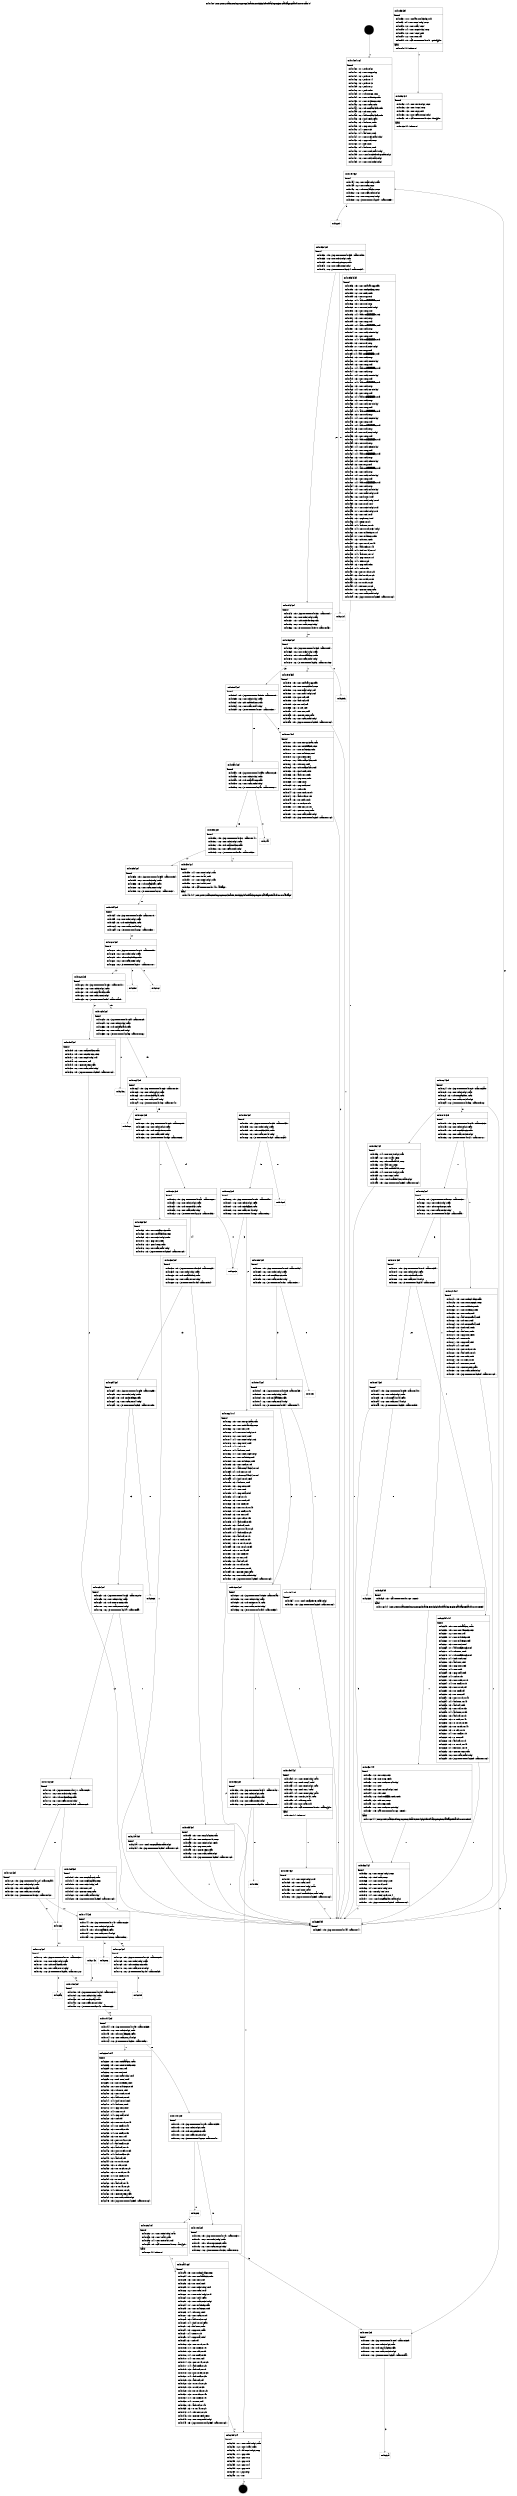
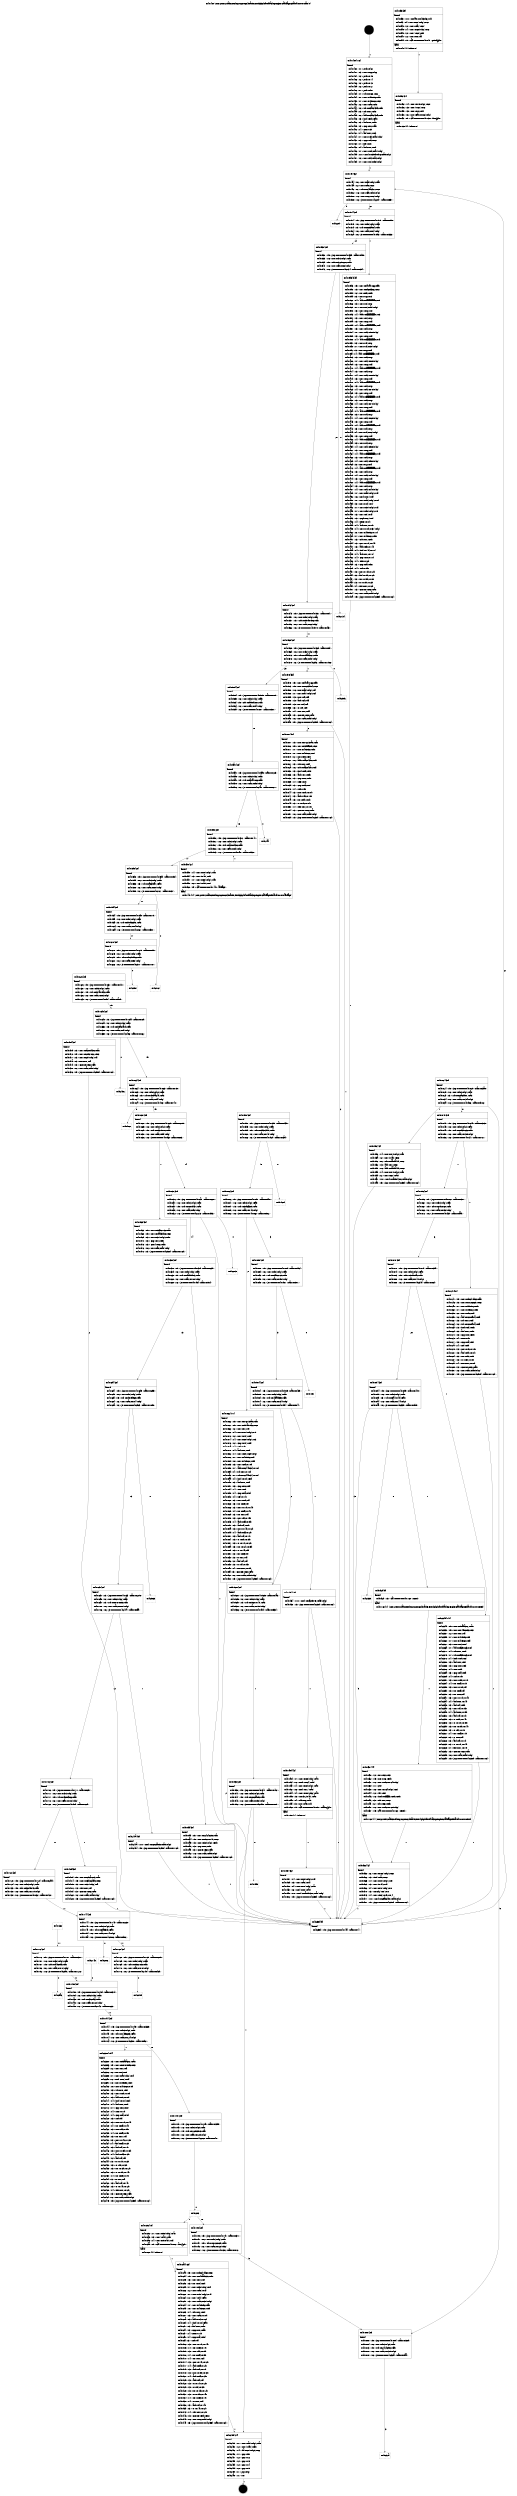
edge "0x401480 [116]" -> "0x4014f4 [32]": added, label "1"
node "0x401514 [28]": added
edge "0x40154c [28]" -> "0x401568 [28]": label " 20" -> " 11"
edge "0x401584 [28]" -> "0x401e07 [91]": now "0x40197e [53]" -> "0x401e07 [91]"
edge "0x4015bc [28]" -> "0x401fb0 [21]": reversed
edge "0x401610 [28]" -> "0x40162c [28]": removed, label "17"
edge "0x401610 [28]" -> "0x402167": now "0x4015d8 [28]" -> "0x402167"
edge "0x40162c [28]" -> "0x401f0d [30]": removed, label "2"
edge "0x401664 [28]" -> "0x401680 [28]": reversed
edge "0x4018cc [28]" -> "0x402213": now "0x4018cc [28]" -> "0x4018e8 [28]"
edge "0x40185c [28]" -> "0x401f2b [5]": now "0x401894 [28]" -> "0x401f2b [5]"
edge "0x401f86 [42]" -> "0x4025ed [5]": label " 1" -> " 13"
edge "0x401d63 [30]" -> "0x4025ed [5]": now "0x40169c [28]" -> "0x4025ed [5]"
edge "0x401920 [28]" -> "0x401dbd [42]": now "0x401d54 [15]" -> "0x401dbd [42]"
edge "0x40170c [28]" -> "0x401c32": now "0x40170c [28]" -> "0x401b0f [30]"
edge "0x401728 [28]" -> "0x401c32": removed, label "0"
edge "0x401744 [28]" -> "0x401760 [28]": label " 21" -> " 11"
edge "0x4017d0 [28]" -> "0x4017ec [28]": now "0x4022c8" -> "0x4017ec [28]"
